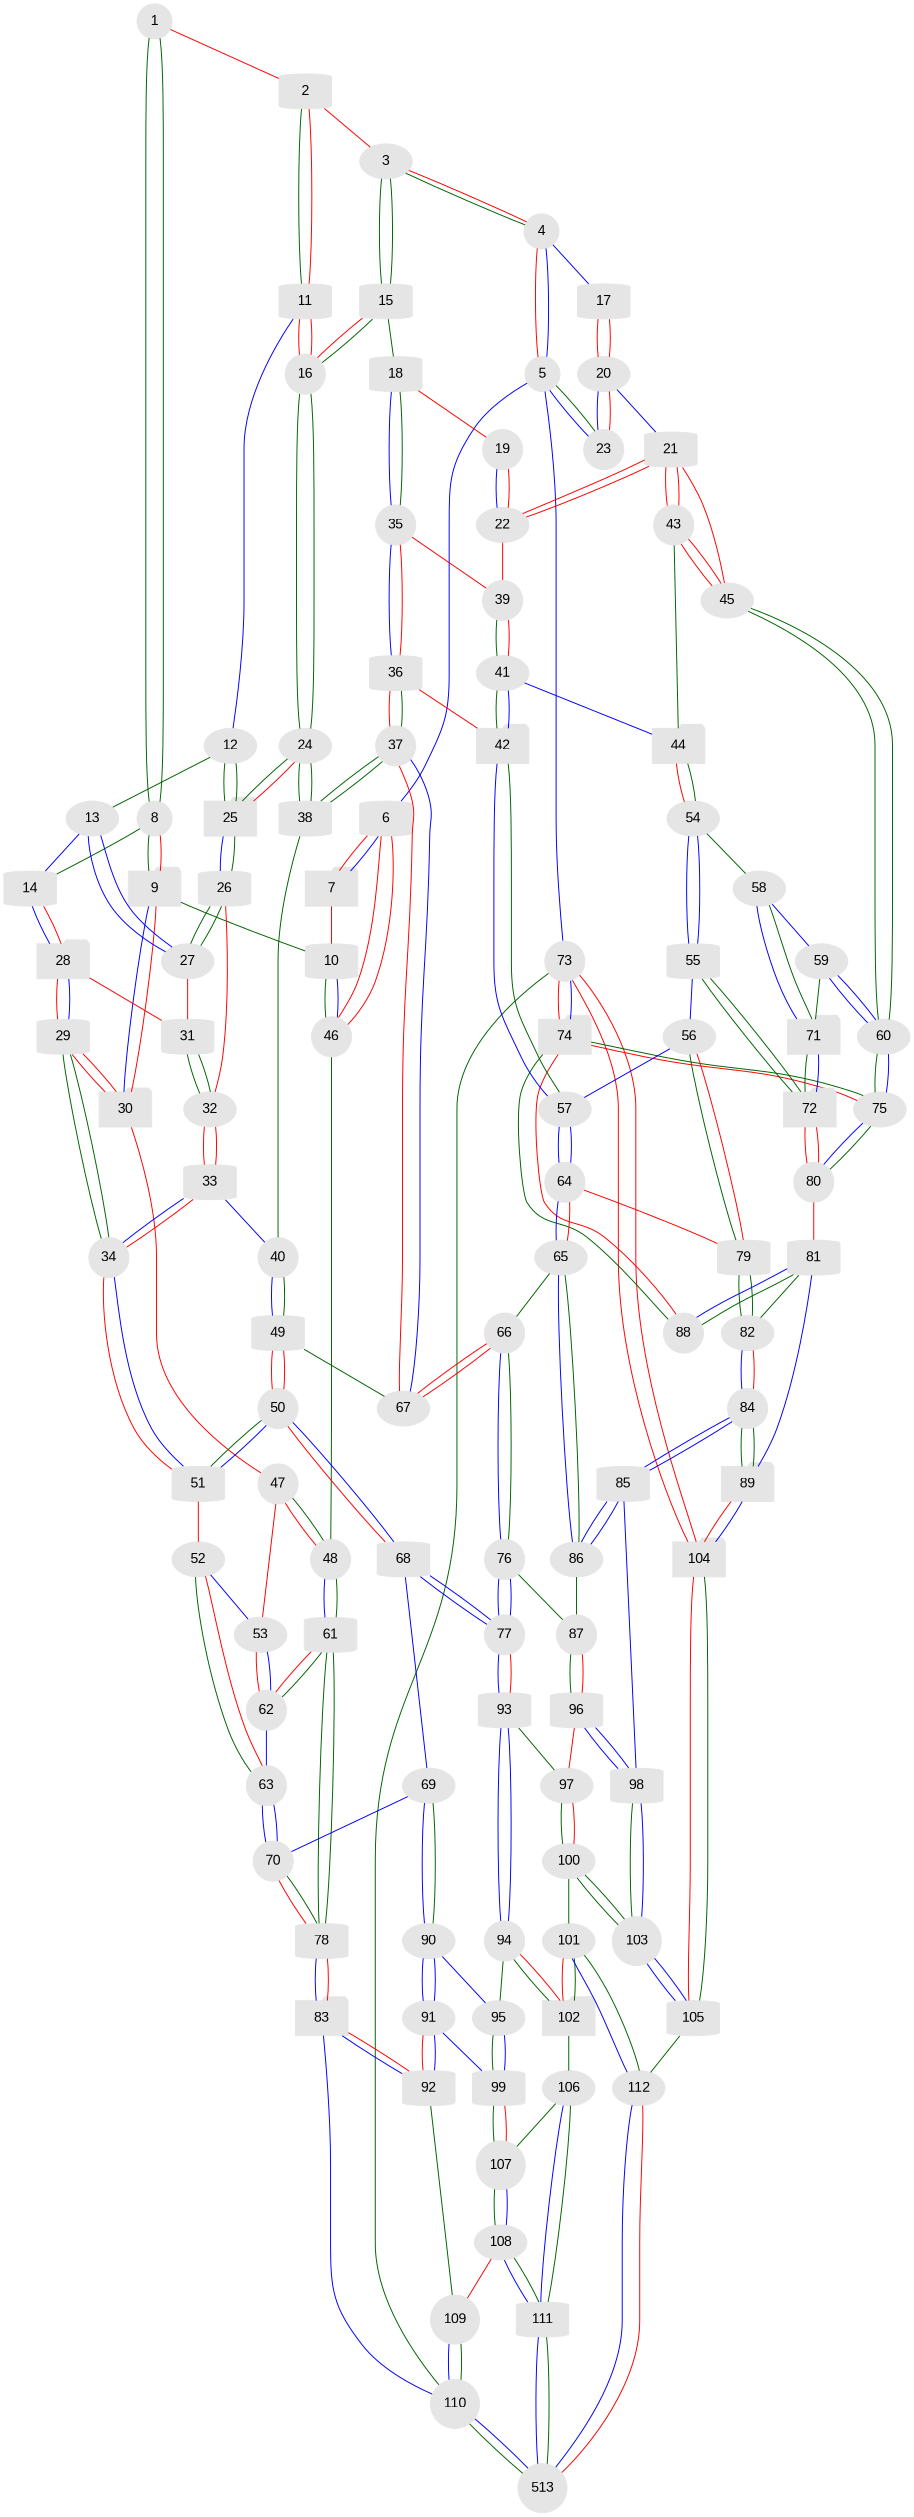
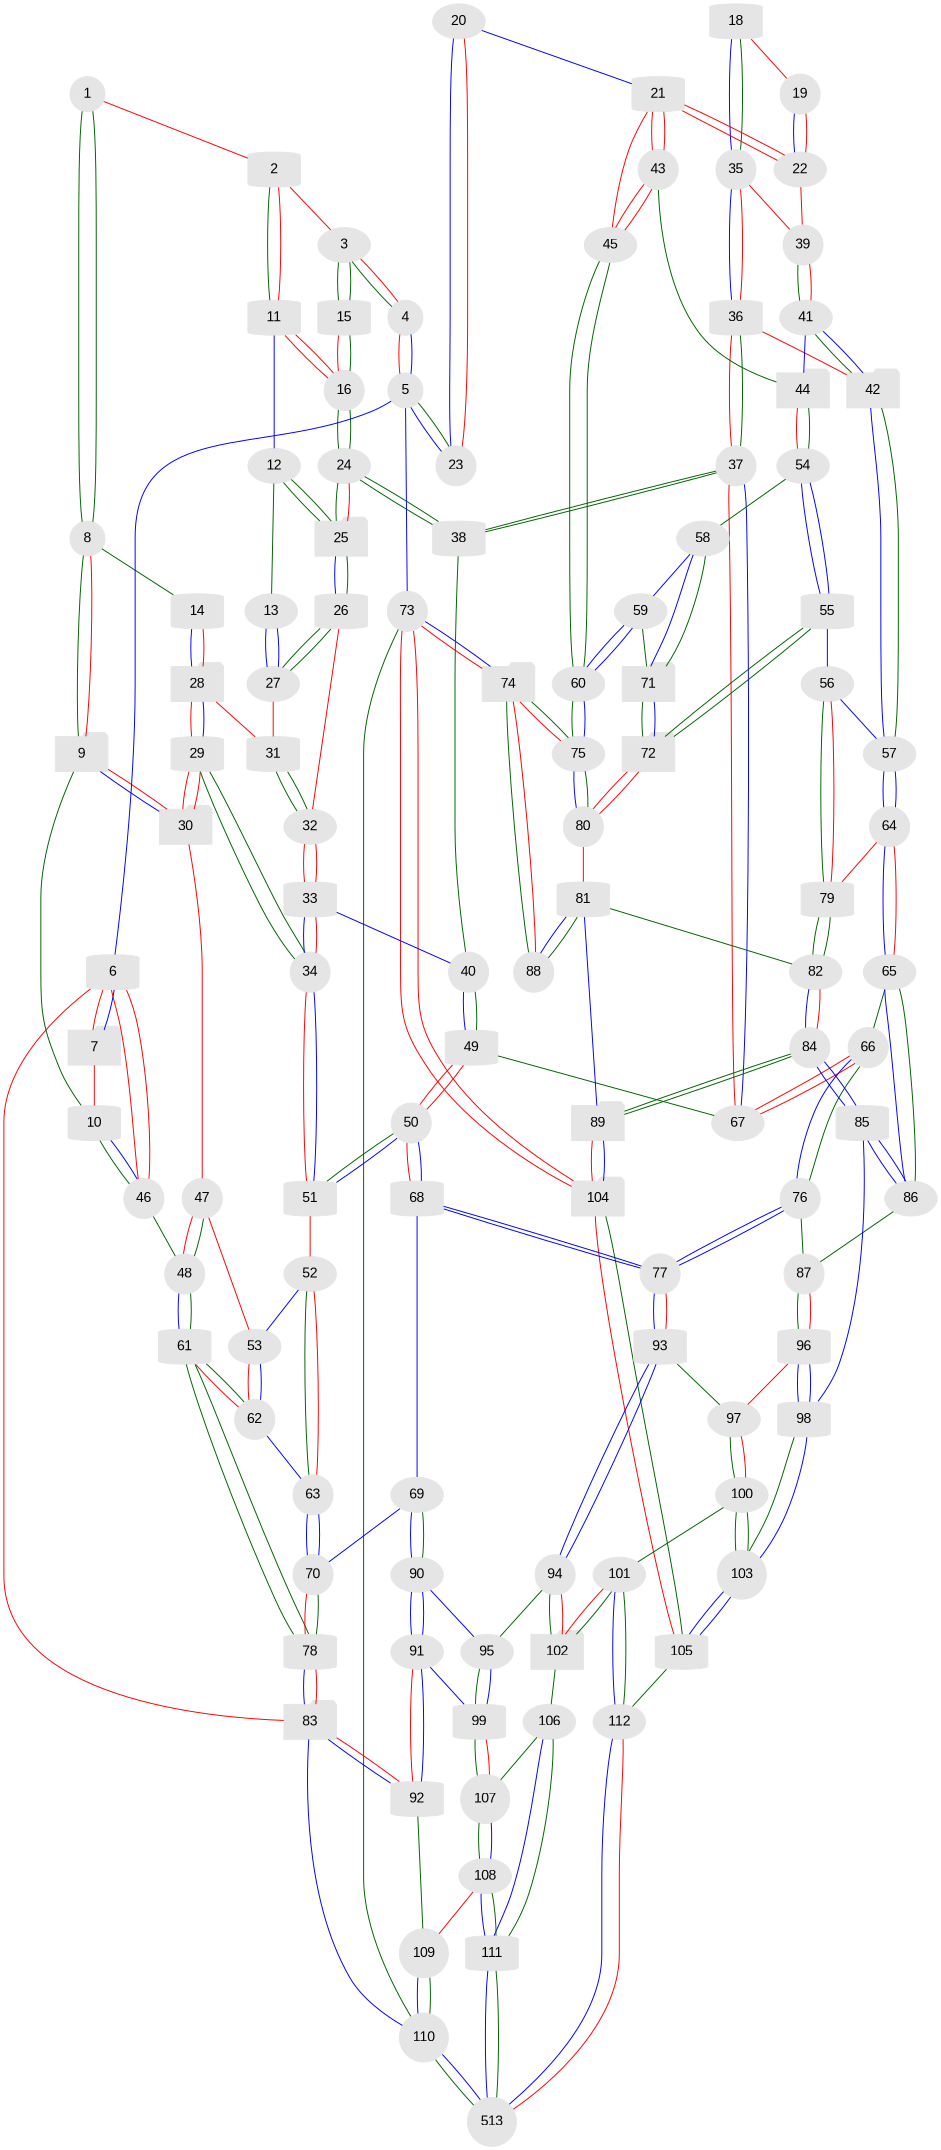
node "17": removed
edge "15" -- "18": removed
edge "13" -- "14": removed
edge "6" -- "83": added
